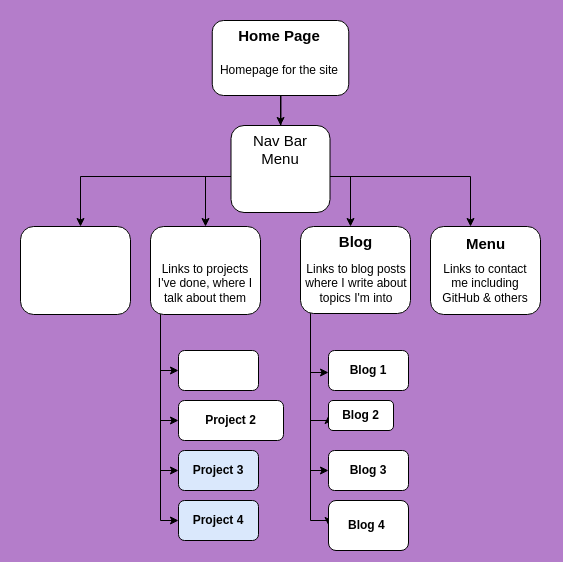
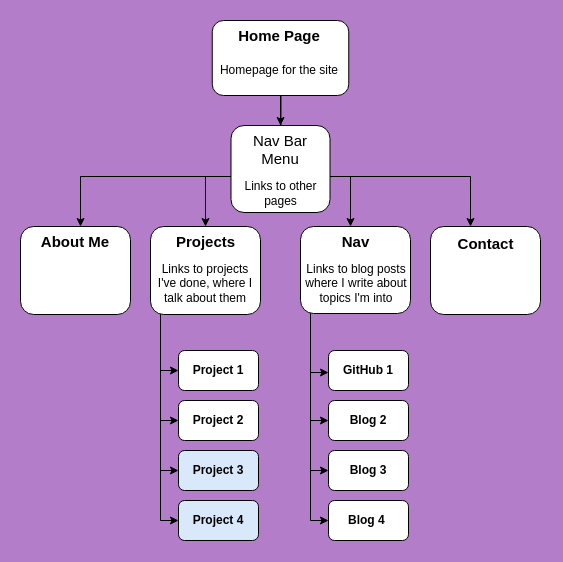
node "Links to other pages": added
node "About Me": added
node "Projects": added
node "Blog": label "Blog" -> "Nav"
node "Menu": label "Menu" -> "Contact"
node "Links to contact me including GitHub & others": removed
node "Project 1": added
node "Blog 1": label "Blog 1" -> "GitHub 1"
node "Blog 2": size 65x30 -> 80x40
node "Project 2": size 105x40 -> 80x40
node "Blog 4": size 80x50 -> 80x40
